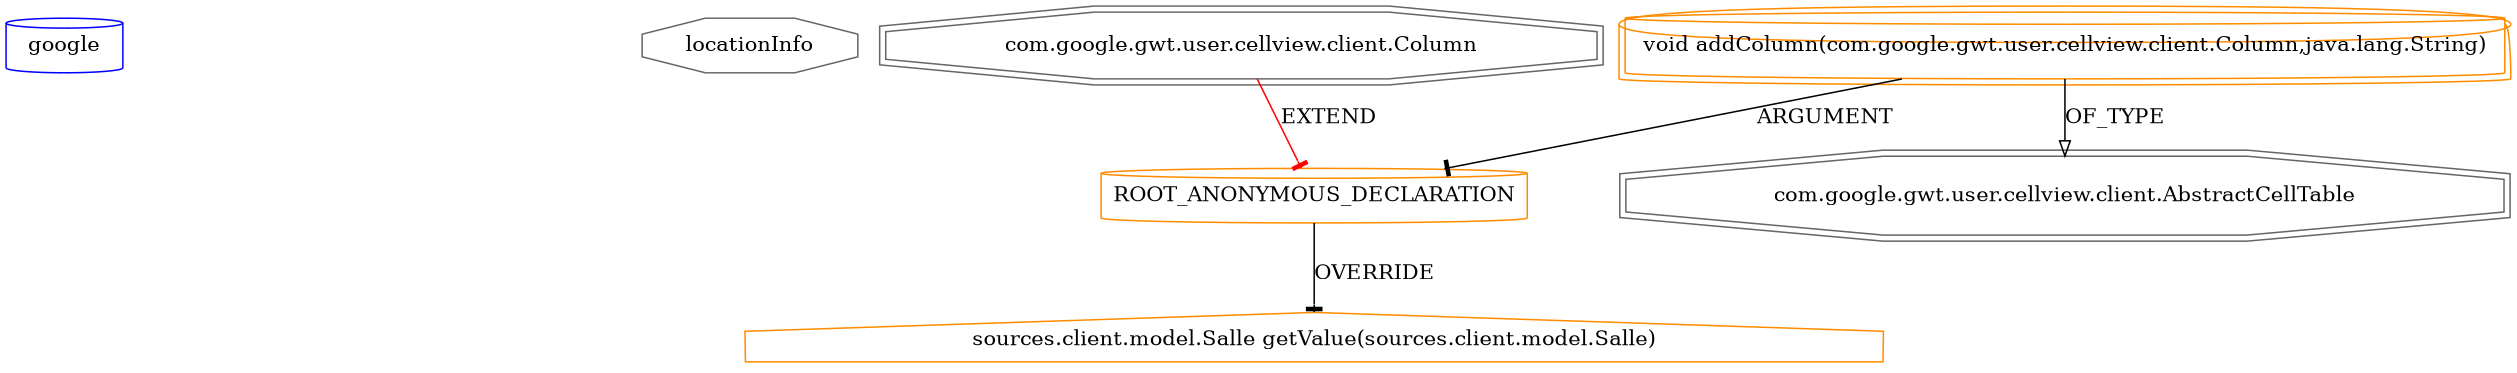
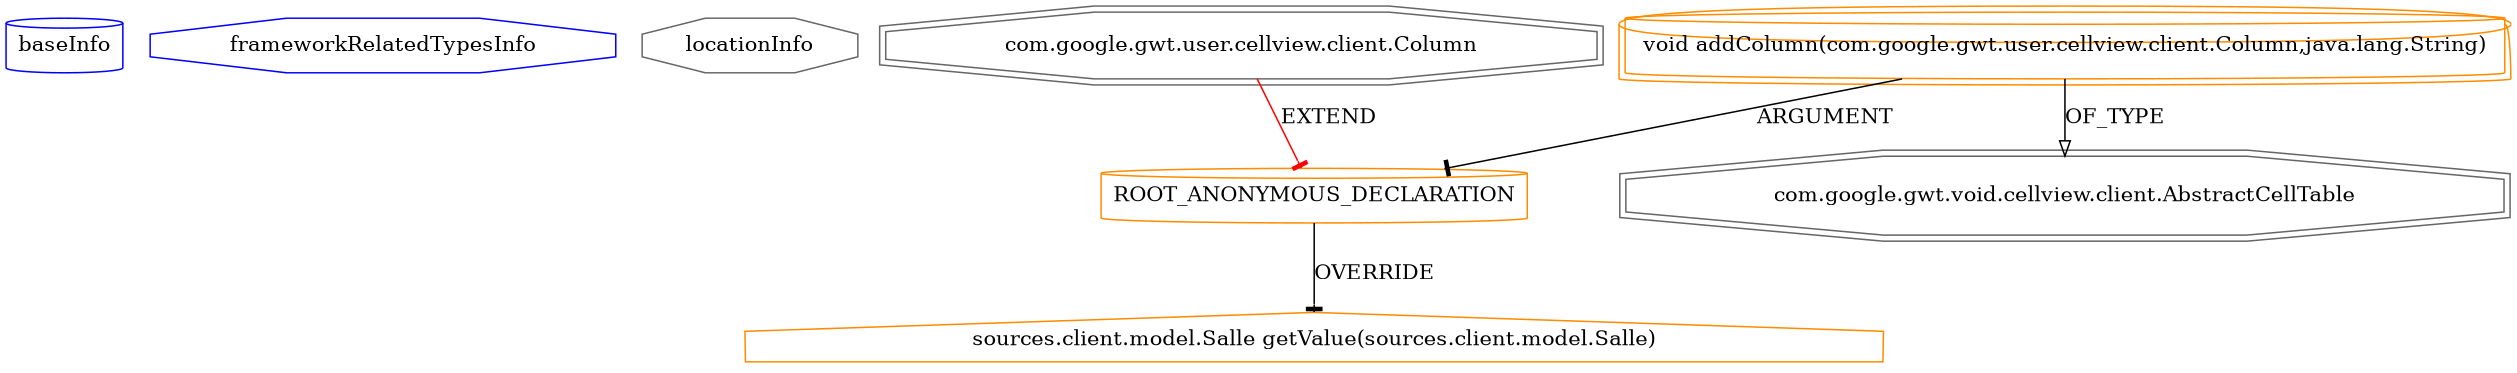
node "google": label "google" -> "baseInfo"
node "frameworkRelatedTypesInfo": added
node "com.google.gwt.user.cellview.client.AbstractCellTable": label "com.google.gwt.user.cellview.client.AbstractCellTable" -> "com.google.gwt.void.cellview.client.AbstractCellTable"
